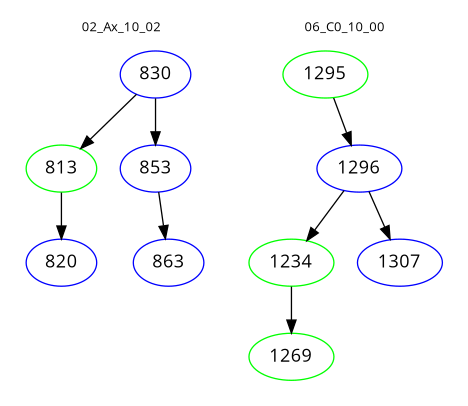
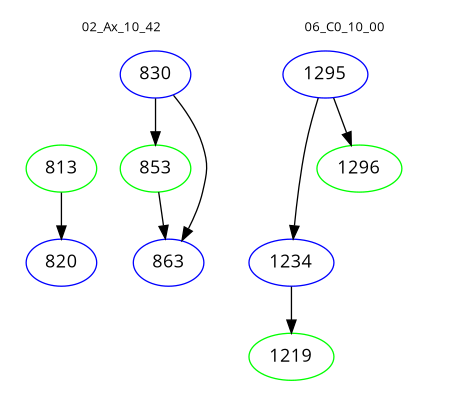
cluster "02_Ax_10_02": label "02_Ax_10_02" -> "02_Ax_10_42"
node "1295": color green -> blue
edge "830" -> "813": now "830" -> "863"
node "853": color blue -> green
node "1296": color blue -> green
edge "1296" -> "1234": now "1295" -> "1234"
node "1234": color green -> blue
node "1307": removed
node "1269": label "1269" -> "1219"
